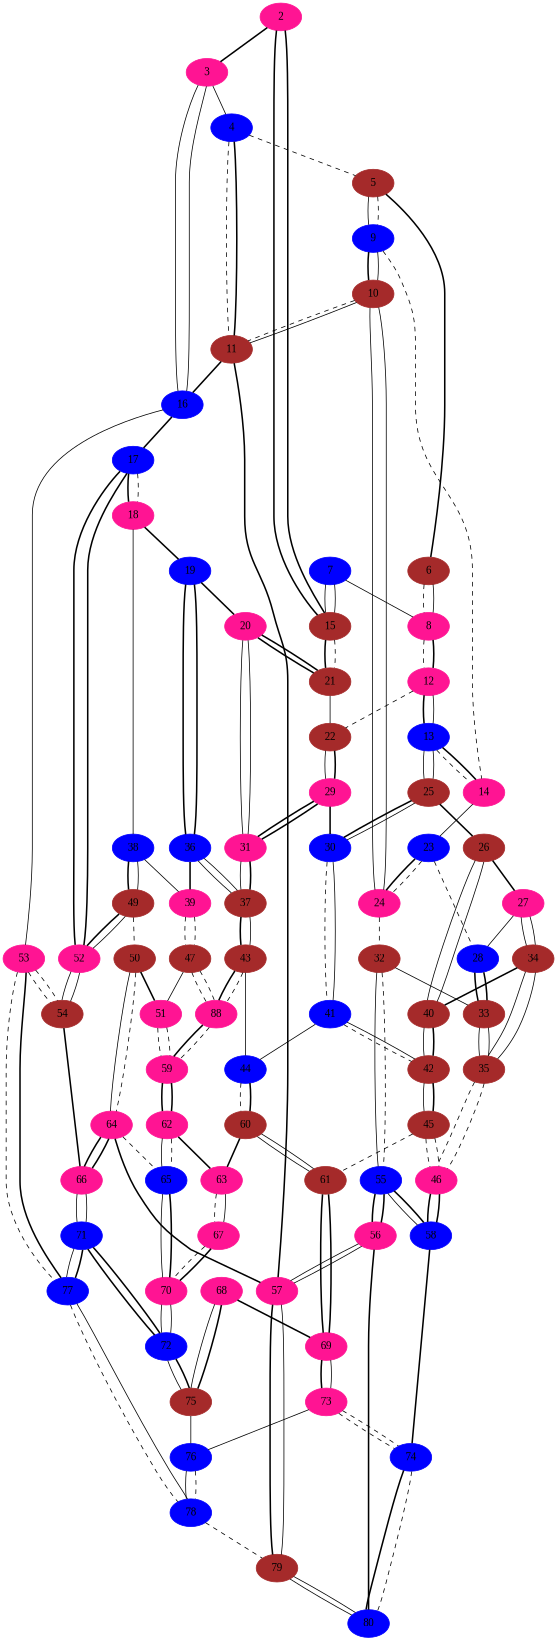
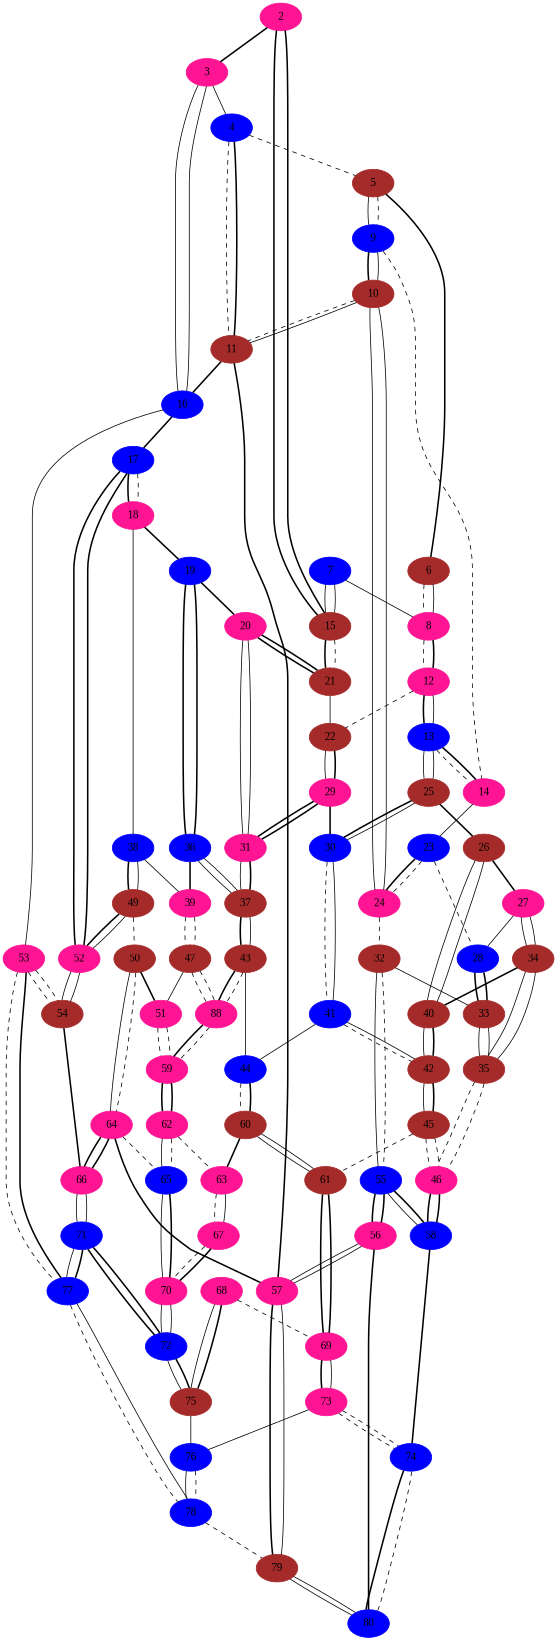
edge "62" -- "63": style bold -> dashed
edge "68" -- "69": style bold -> dashed
